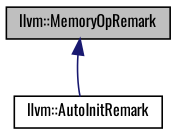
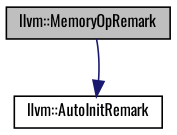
edge "llvm::AutoInitRemark" -> "llvm::MemoryOpRemark": reversed
